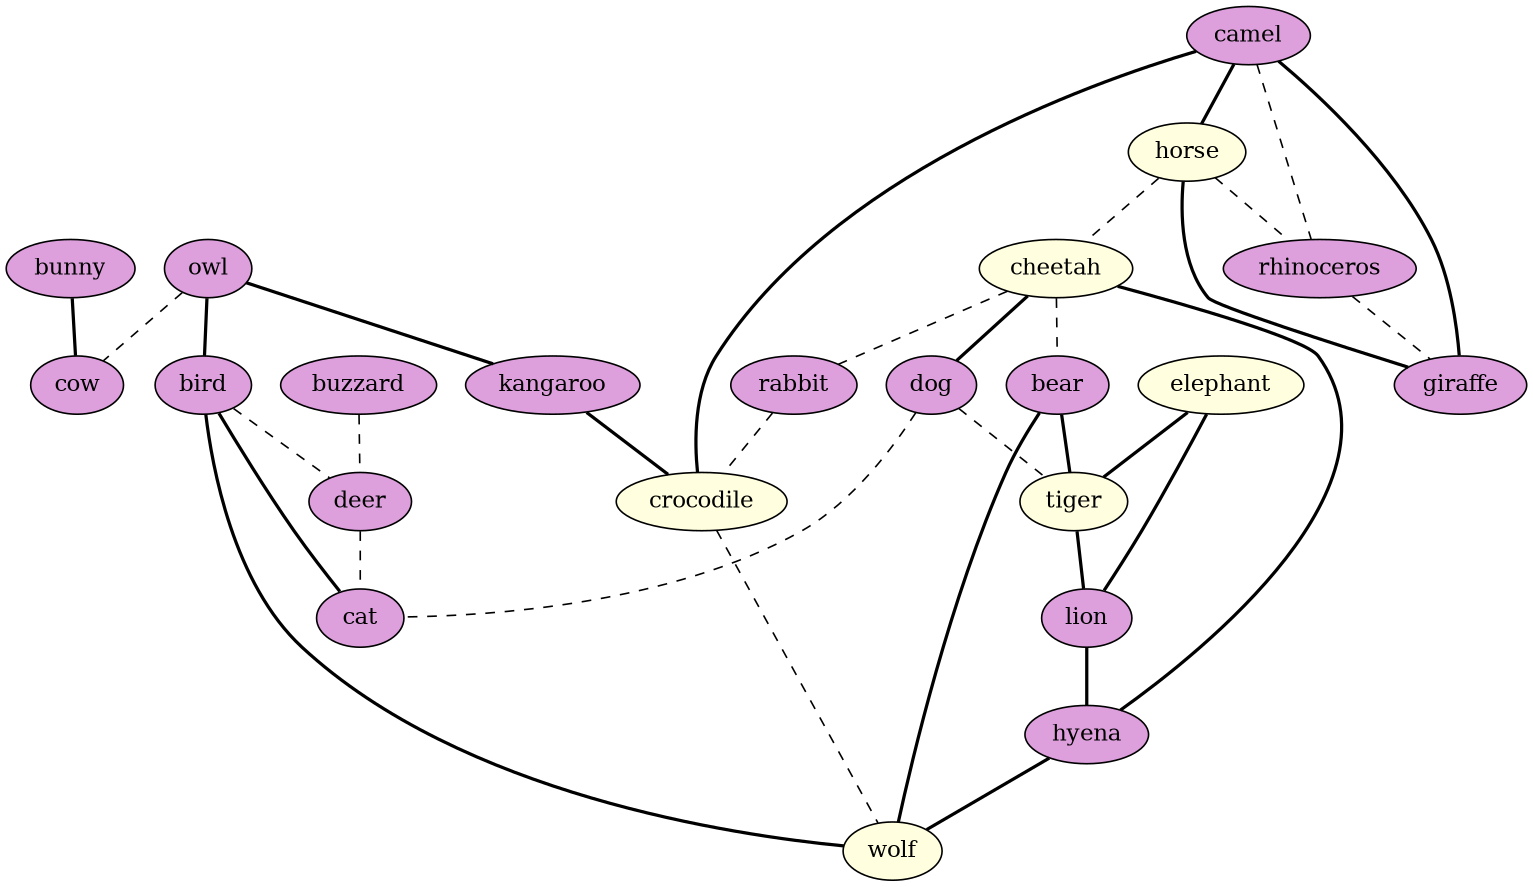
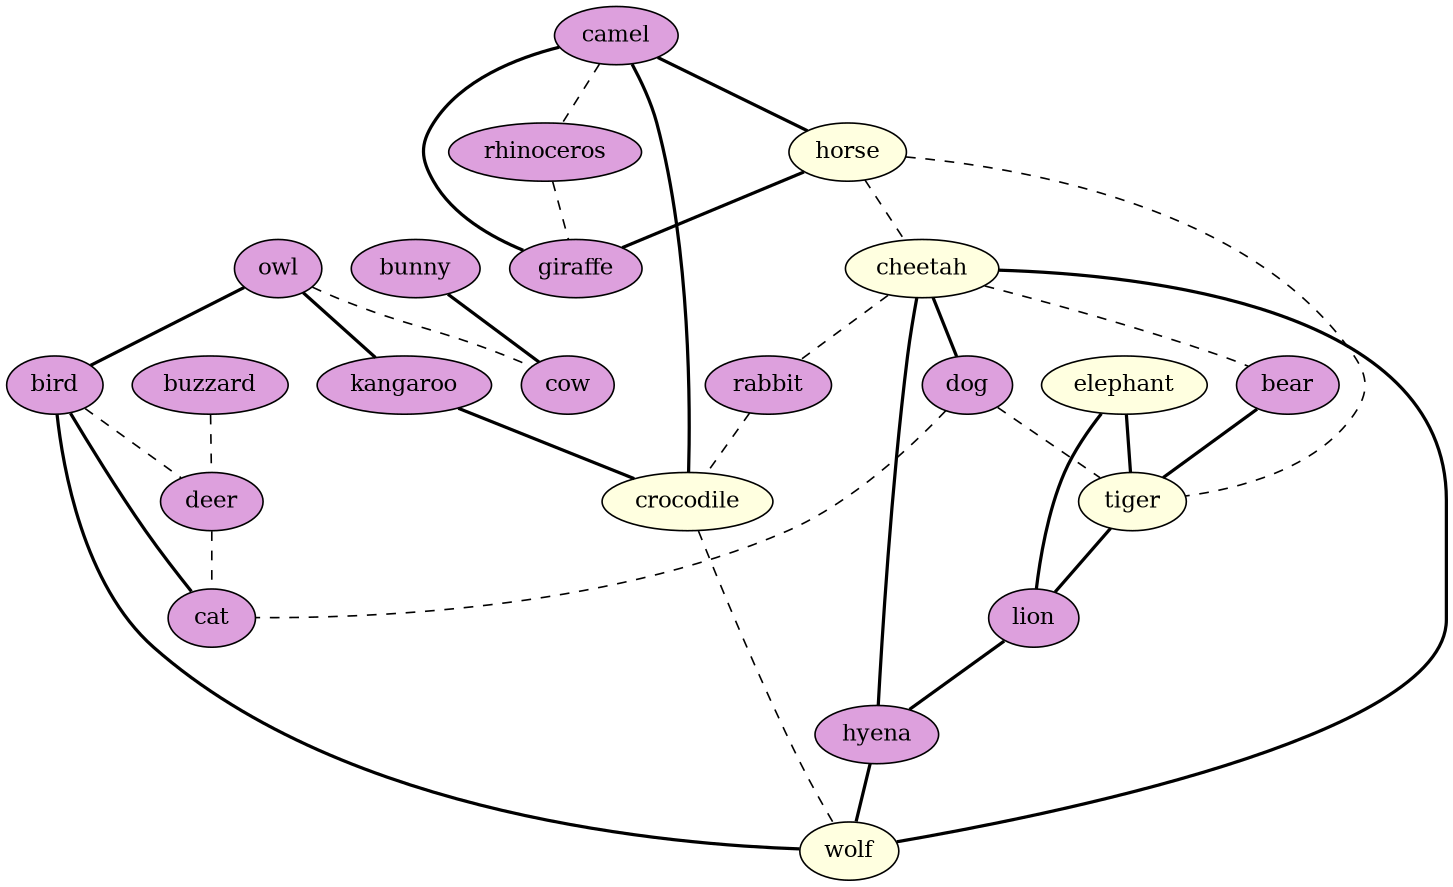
edge "horse" -- "rhinoceros": now "horse" -- "tiger"
edge "bear" -- "wolf": now "cheetah" -- "wolf"
